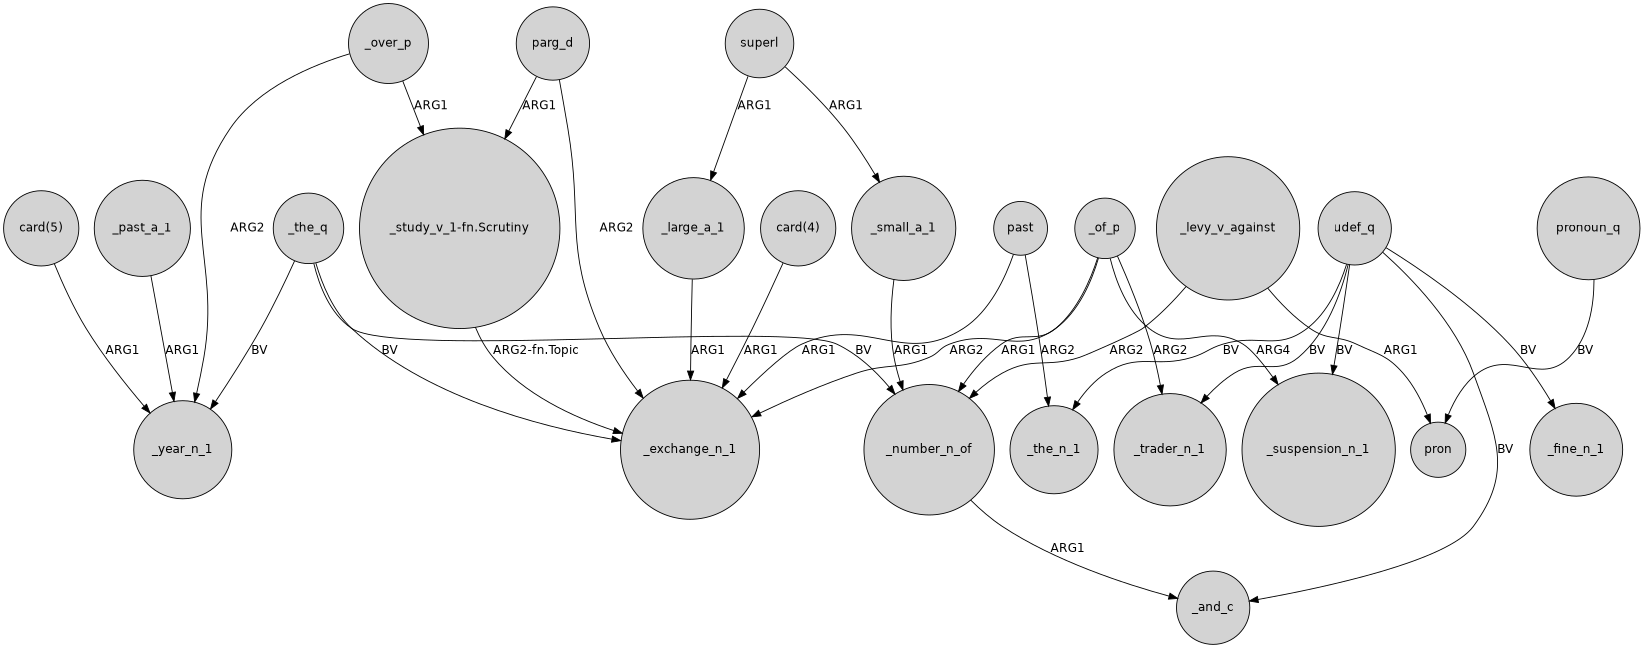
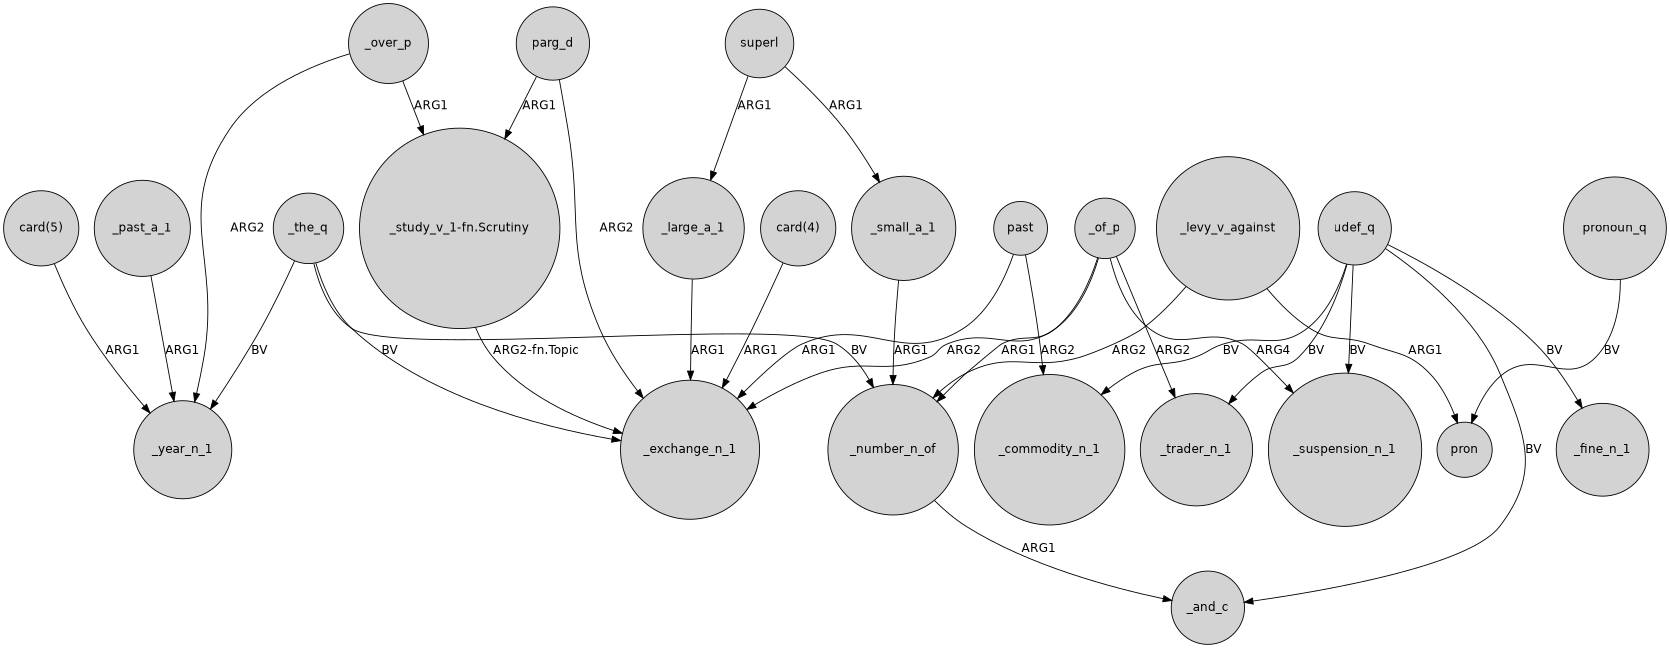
node "_the_n_1": label "_the_n_1" -> "_commodity_n_1"
